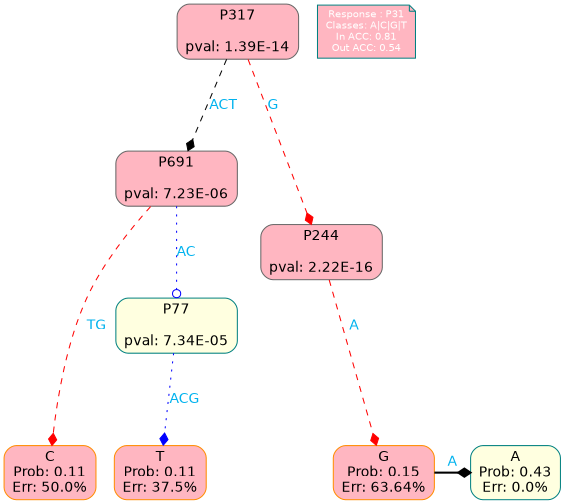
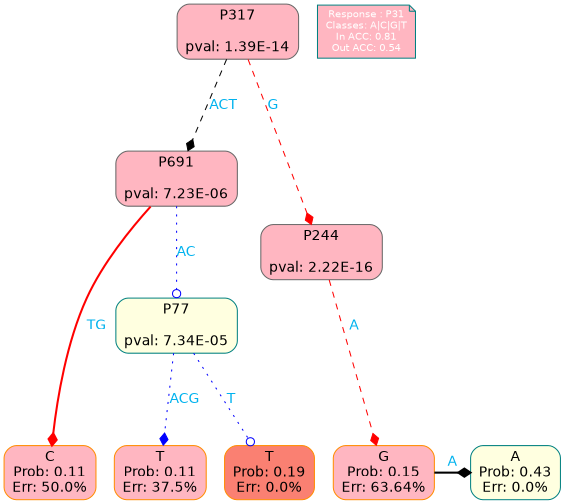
edge "P691 pval: 7.23E-06" -> "C Prob: 0.11 Err: 50.0%": style dashed -> bold
node "T Prob: 0.19 Err: 0.0%": added
